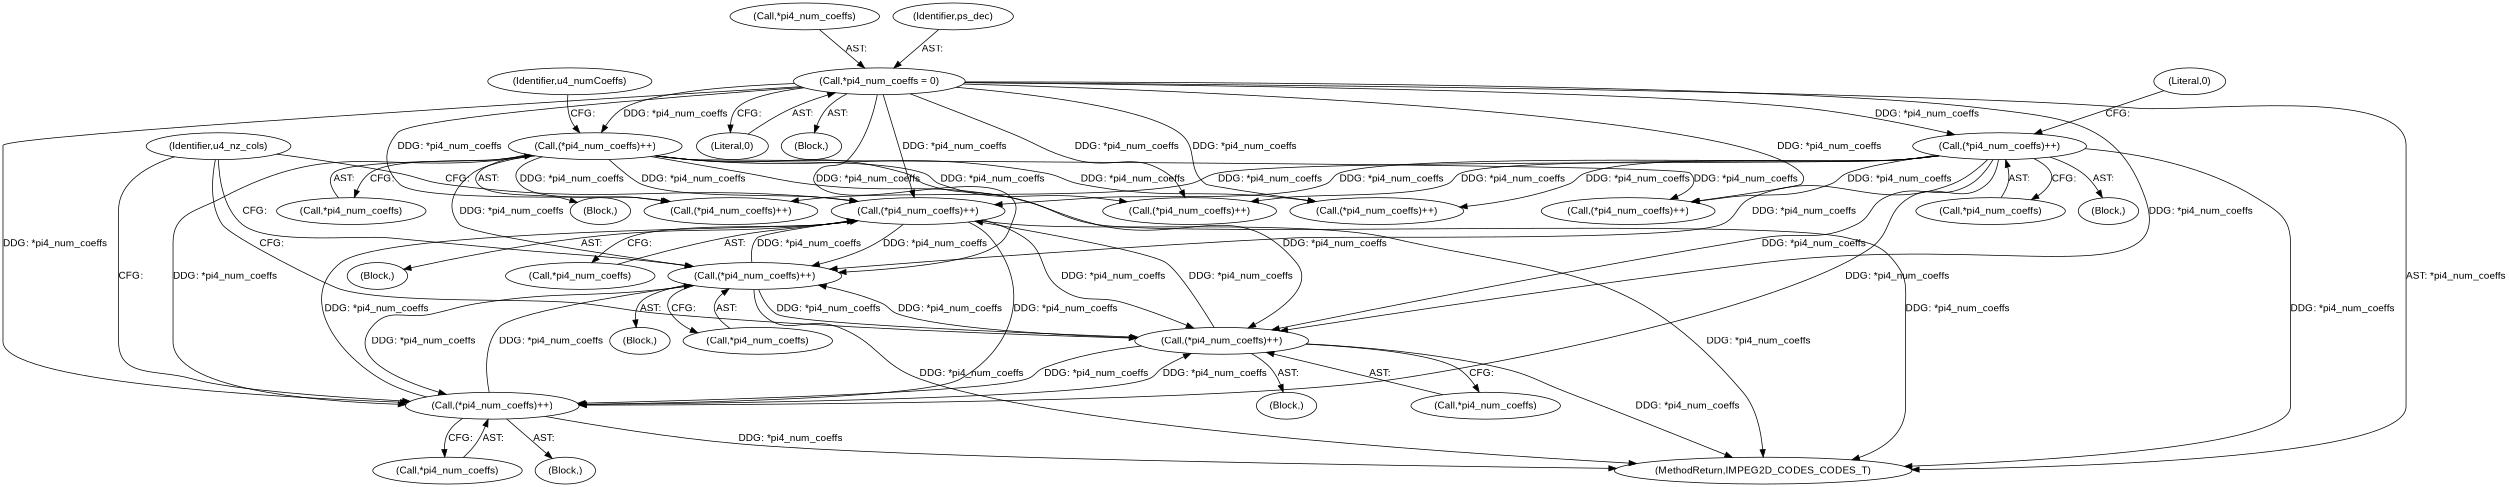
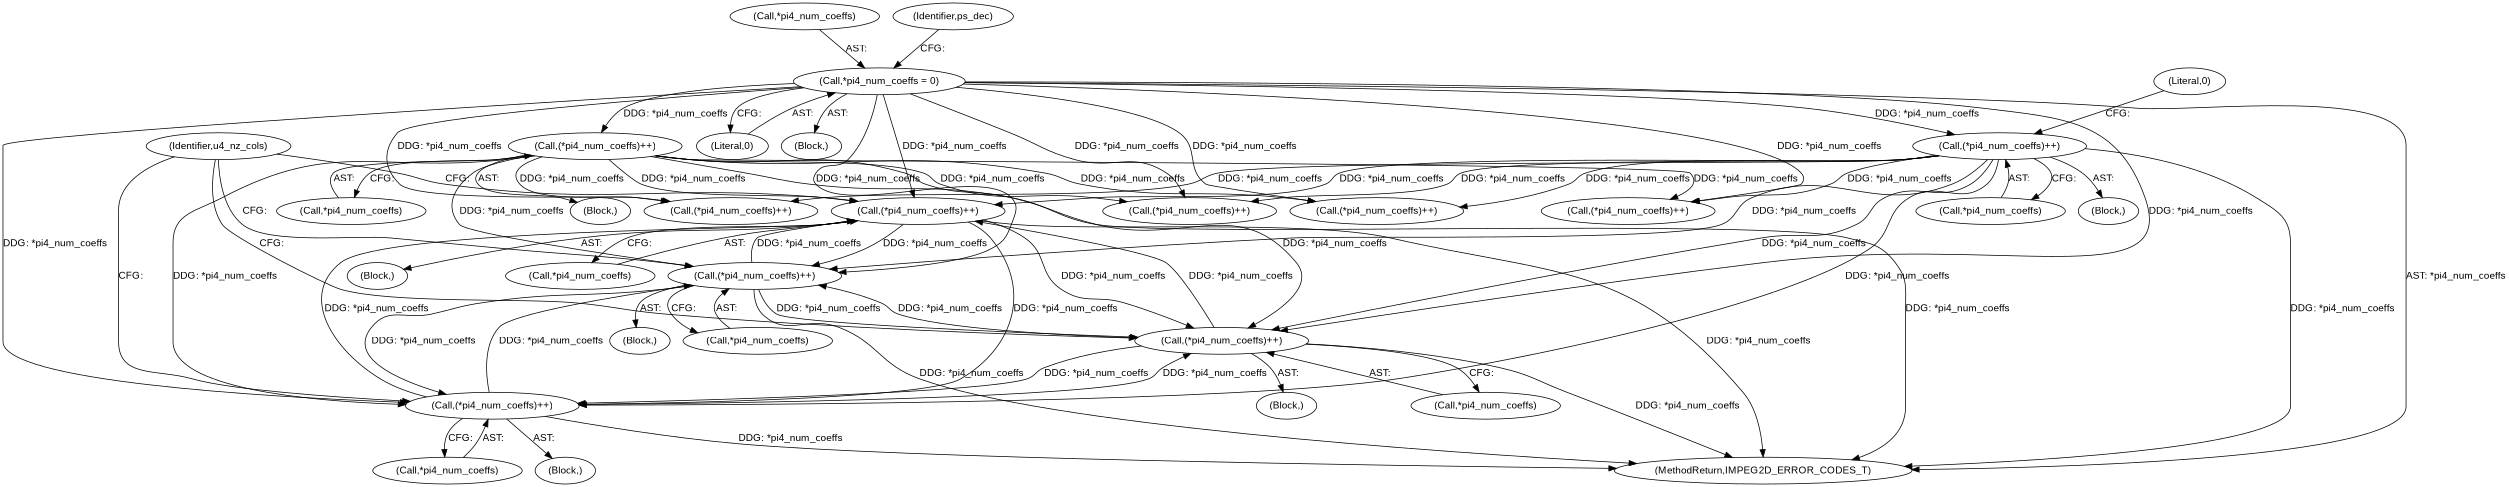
edge "(Identifier,ps_dec)" -> "(Call,*pi4_num_coeffs = 0)": label "AST: " -> "CFG: "
node "(Identifier,u4_numCoeffs)": removed
node "(MethodReturn,IMPEG2D_CODES_CODES_T)": label "(MethodReturn,IMPEG2D_CODES_CODES_T)" -> "(MethodReturn,IMPEG2D_ERROR_CODES_T)"
